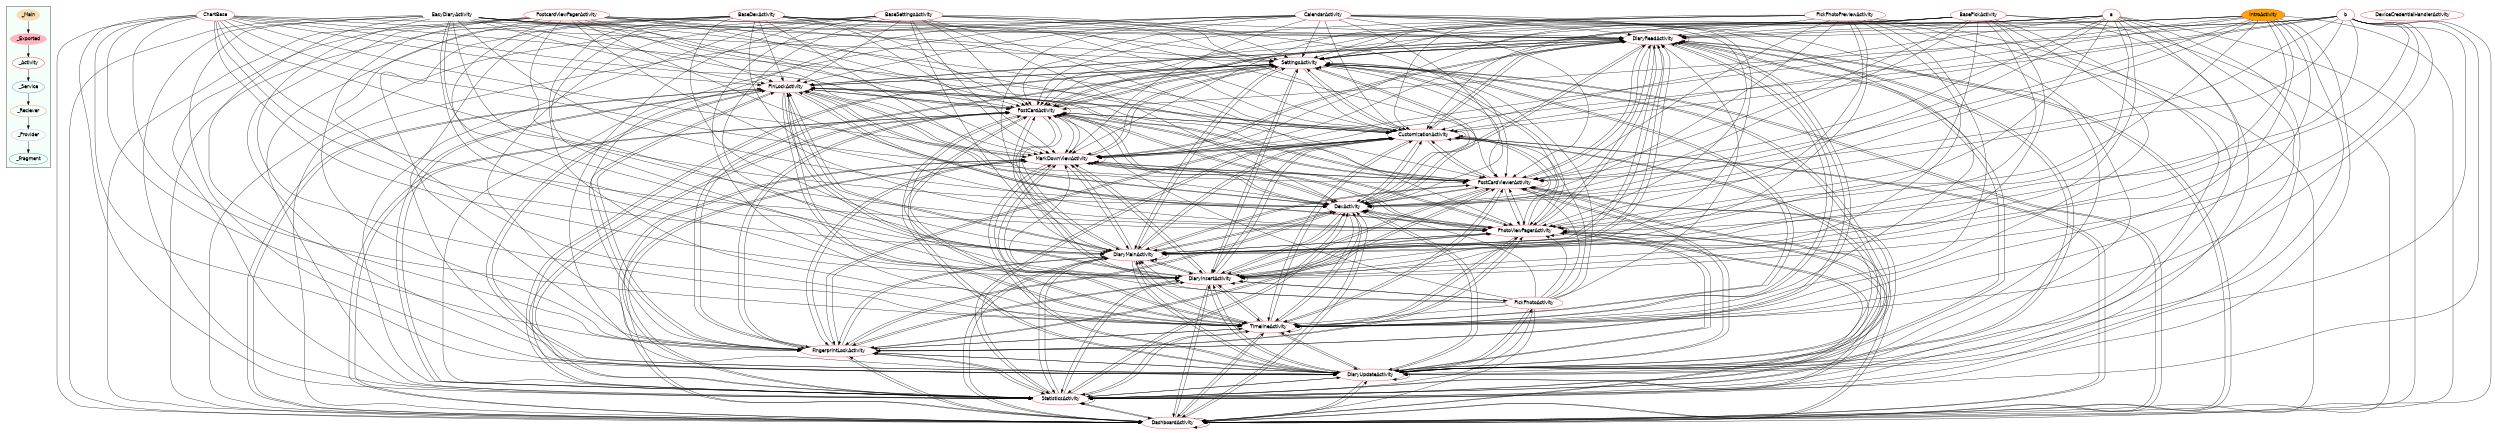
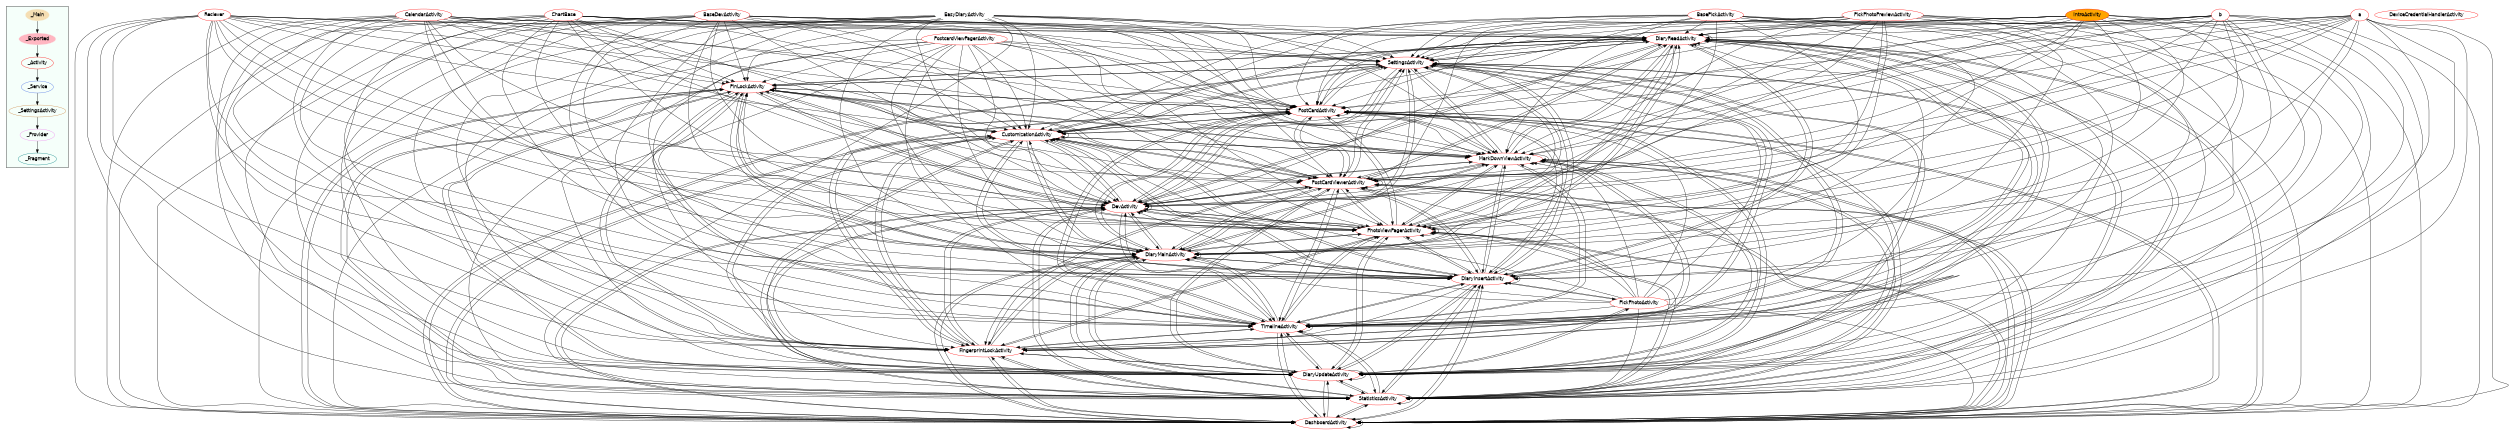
node "BaseSettingsActivity": label "BaseSettingsActivity" -> "Reciever"
edge "PostcardViewPagerActivity" -> "DiaryReadActivity": removed
node "_Reciever": label "_Reciever" -> "_SettingsActivity"
edge "PostCardViewerActivity" -> "SettingsActivity": added
edge "FingerprintLockActivity" -> "DiaryInsertActivity": removed
